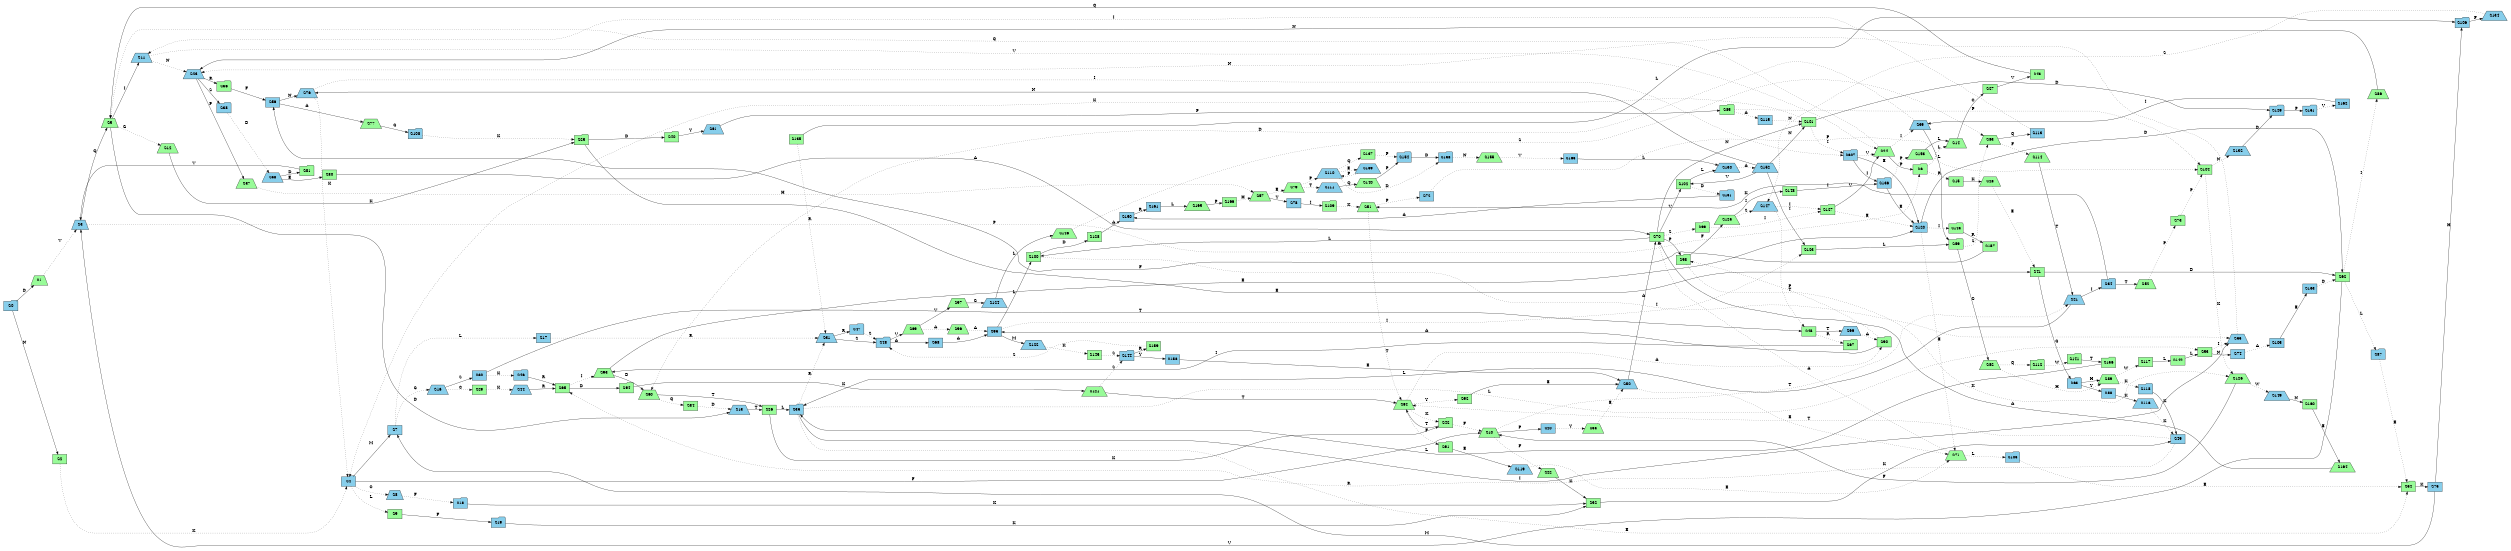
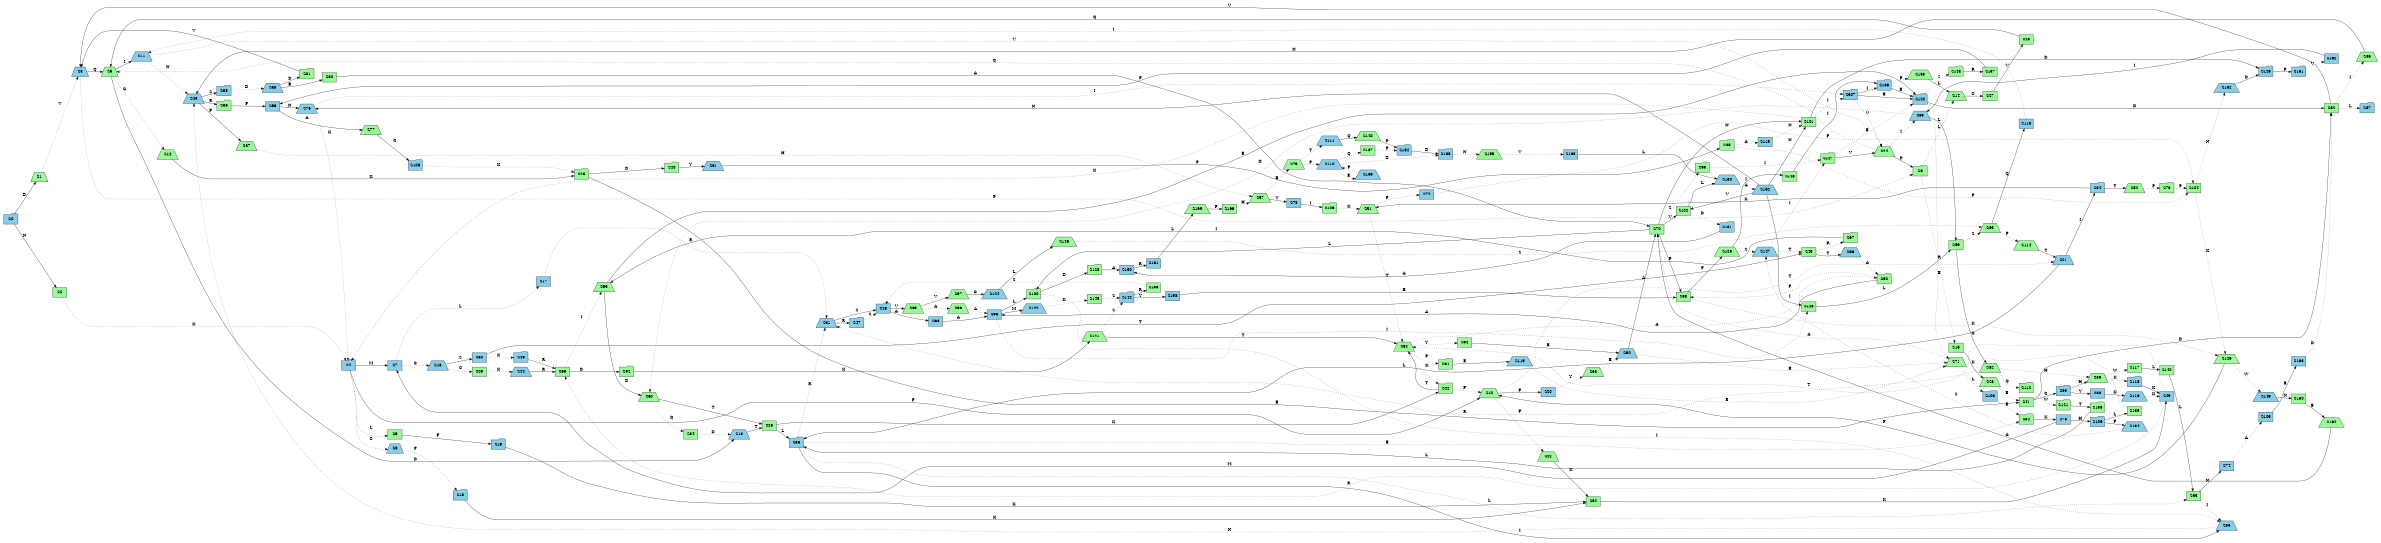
edge "S135" -> "S106": reversed
edge "S158" -> "S50": now "S158" -> "S98"
edge "S87" -> "S54": removed, label "E"
